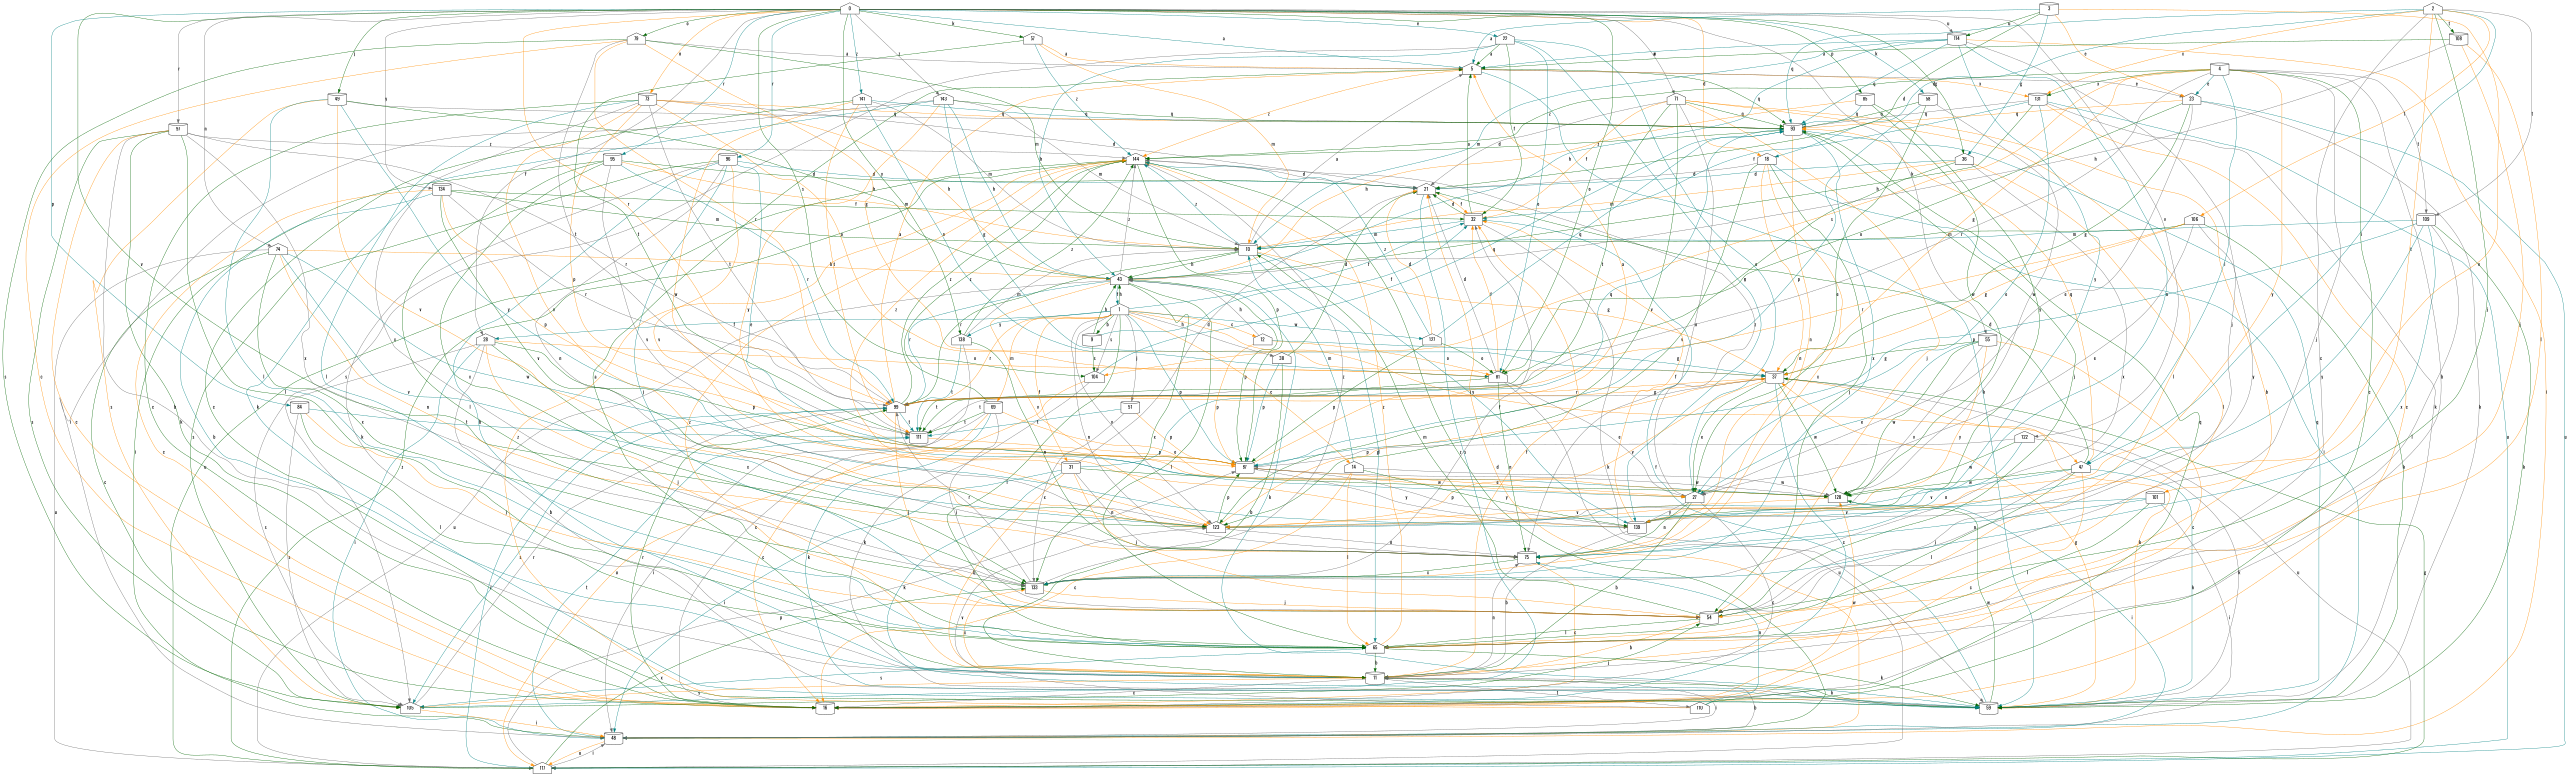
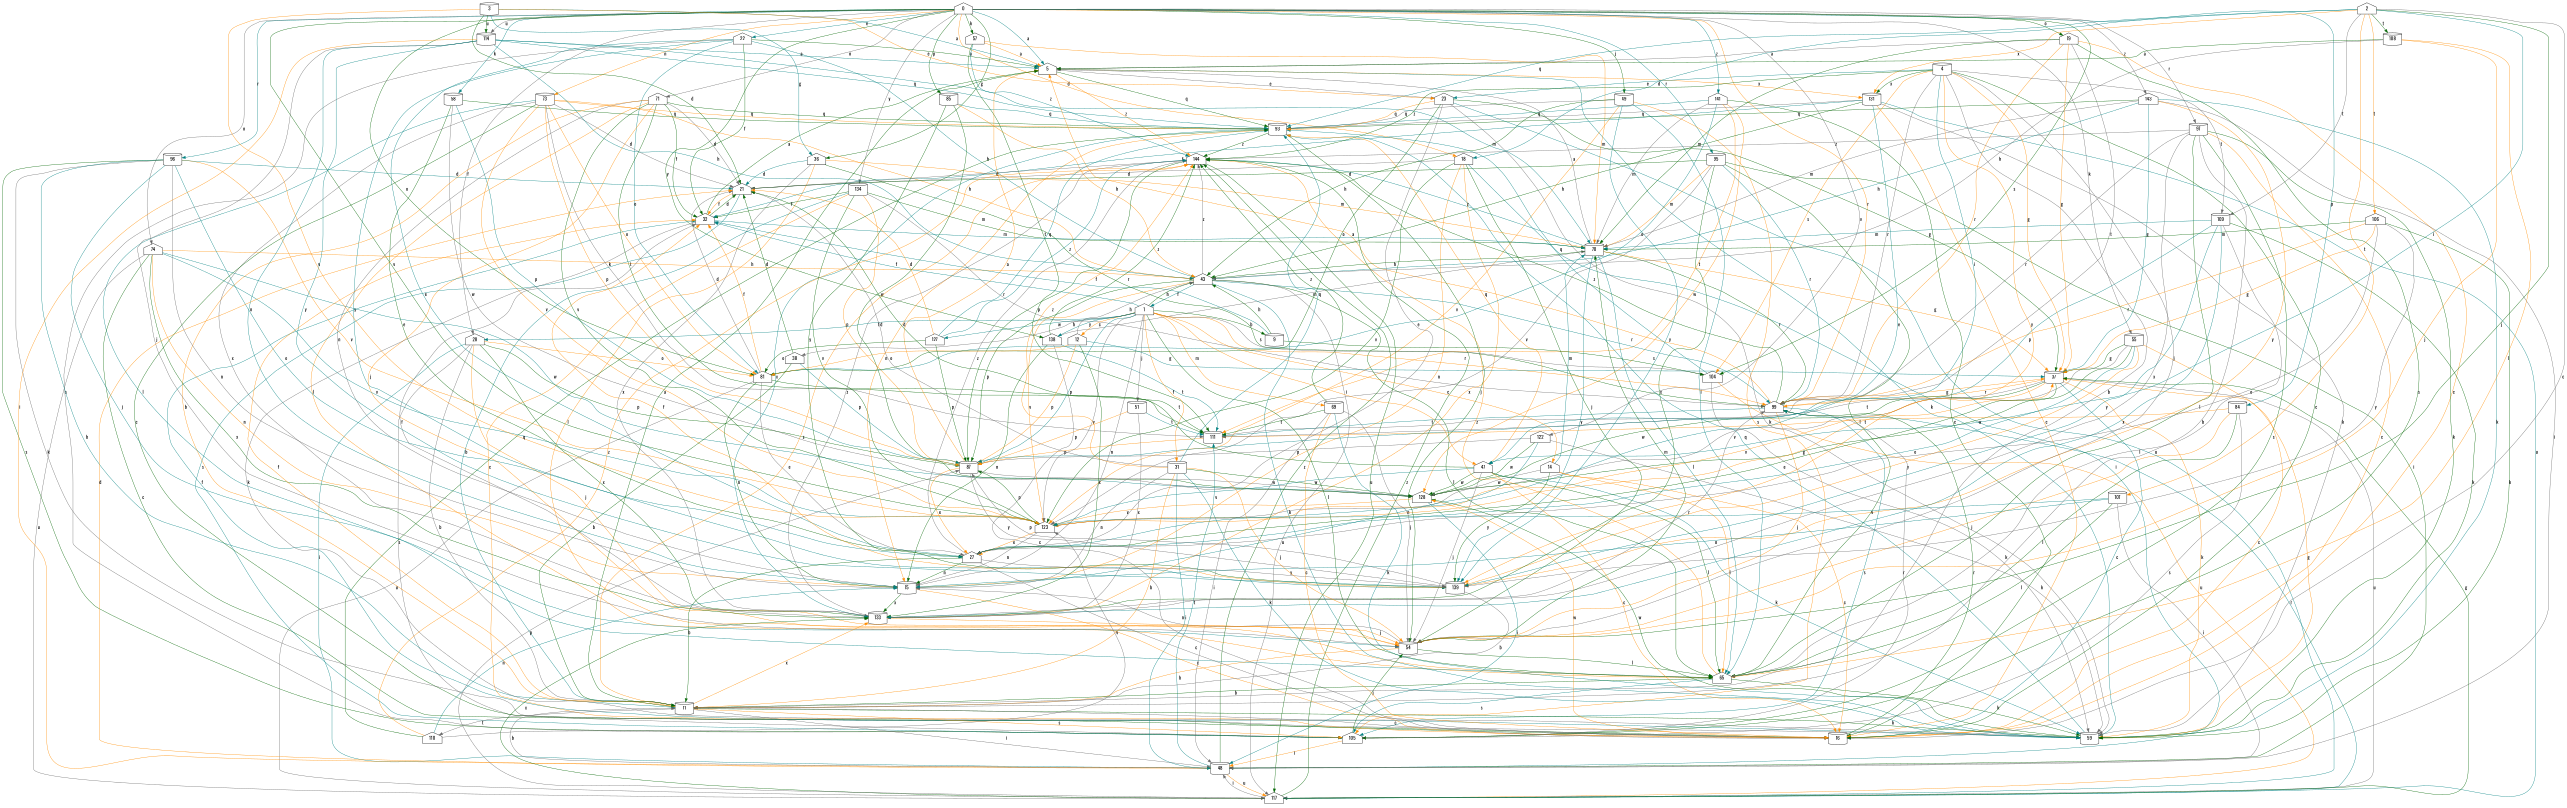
edge "71" -> "32": color darkorange -> darkgreen
node "32": shape cylinder -> house
edge "73" -> "111": label "t" -> "k"
edge "43" -> "133": now "12" -> "133"
edge "84" -> "111": color teal -> darkorange
edge "69" -> "27": now "123" -> "27"
edge "11" -> "75": now "54" -> "75"
